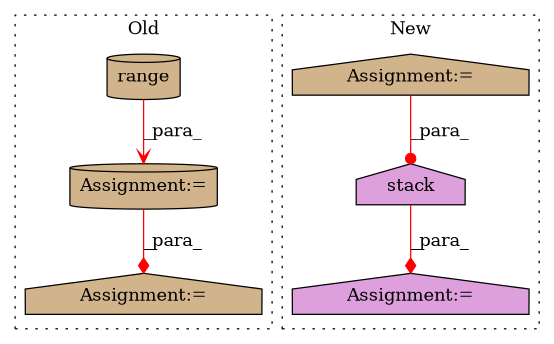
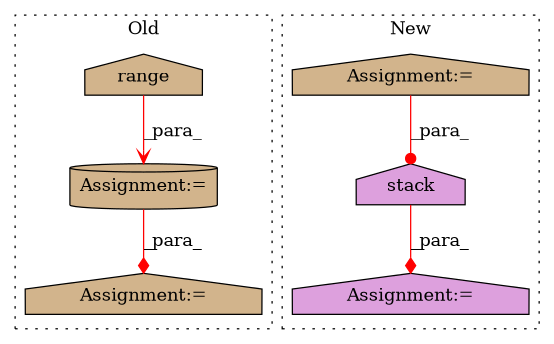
node "range": shape cylinder -> house
